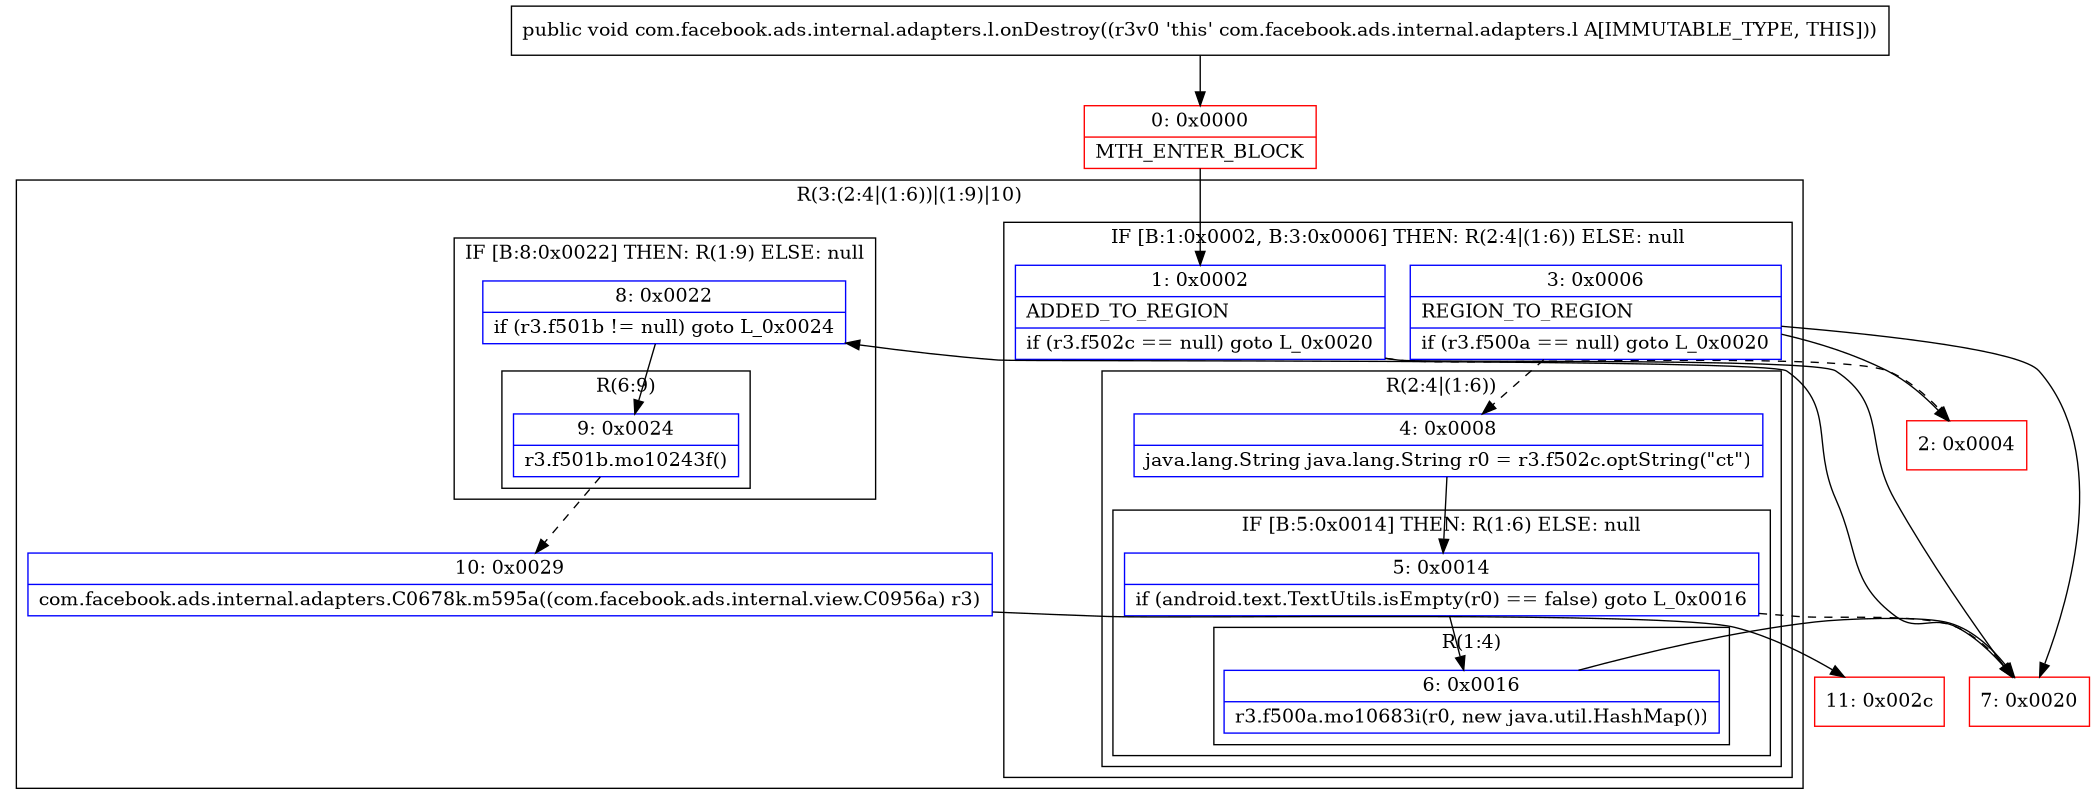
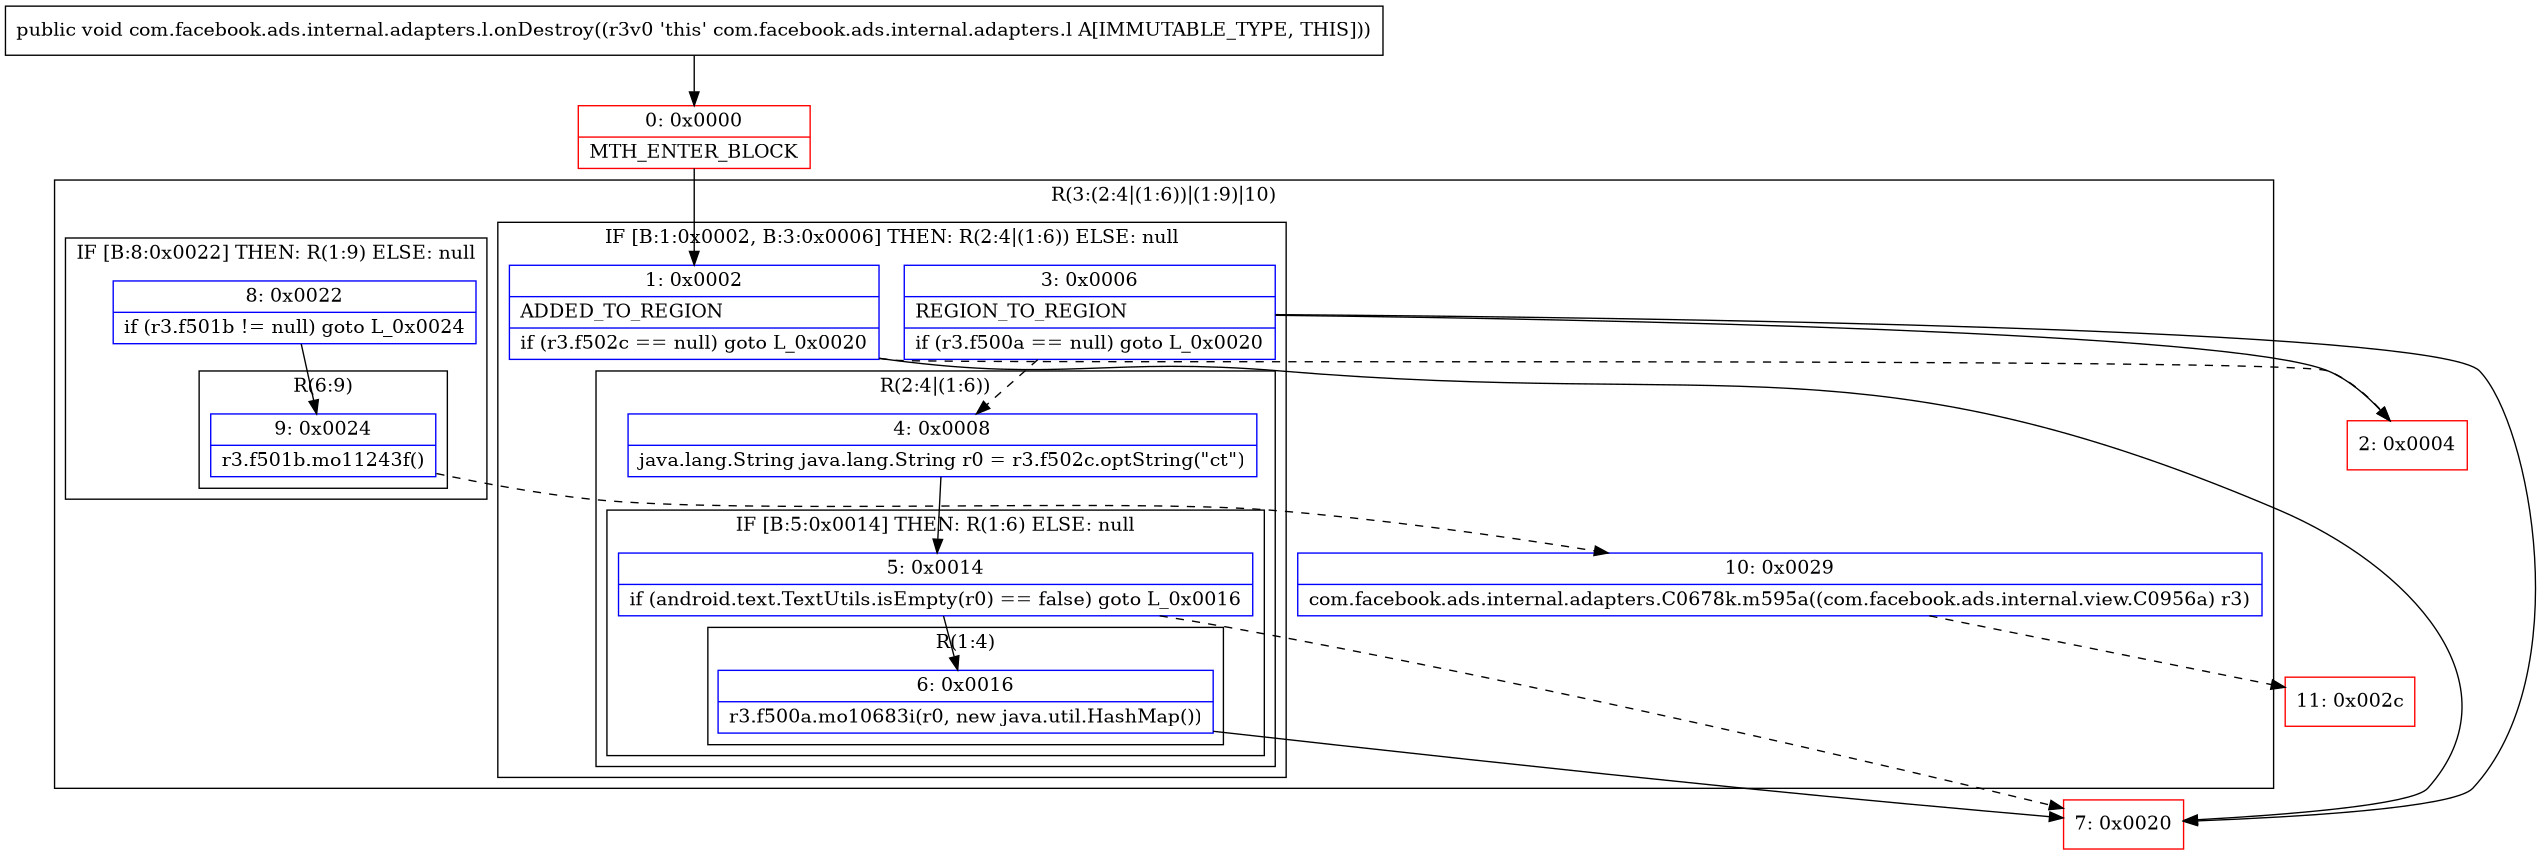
edge "7: 0x0020" -> "8: 0x0022": removed
node "9: 0x0024": text "r3.f501b.mo10243f()" -> "r3.f501b.mo11243f()"
edge "10: 0x0029" -> "11: 0x002c": style solid -> dashed
